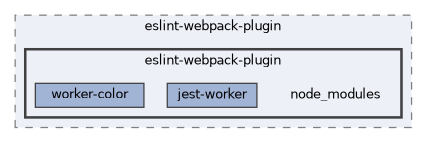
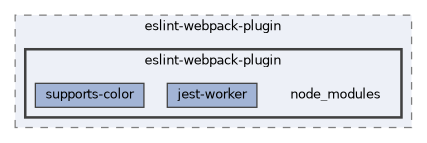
node "worker-color": label "worker-color" -> "supports-color"
